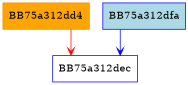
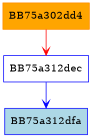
node "BB75a312dd4": label "BB75a312dd4" -> "BB75a302dd4"
edge "BB75a312dfa" -> "BB75a312dec": reversed
